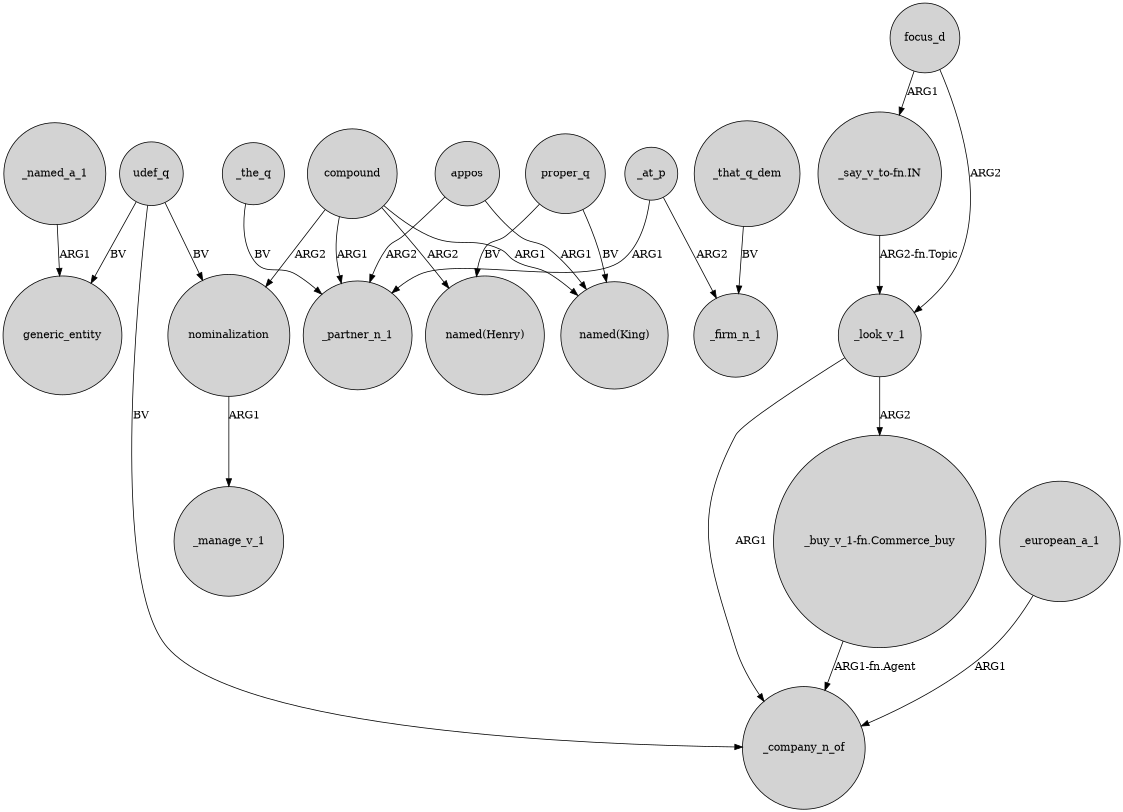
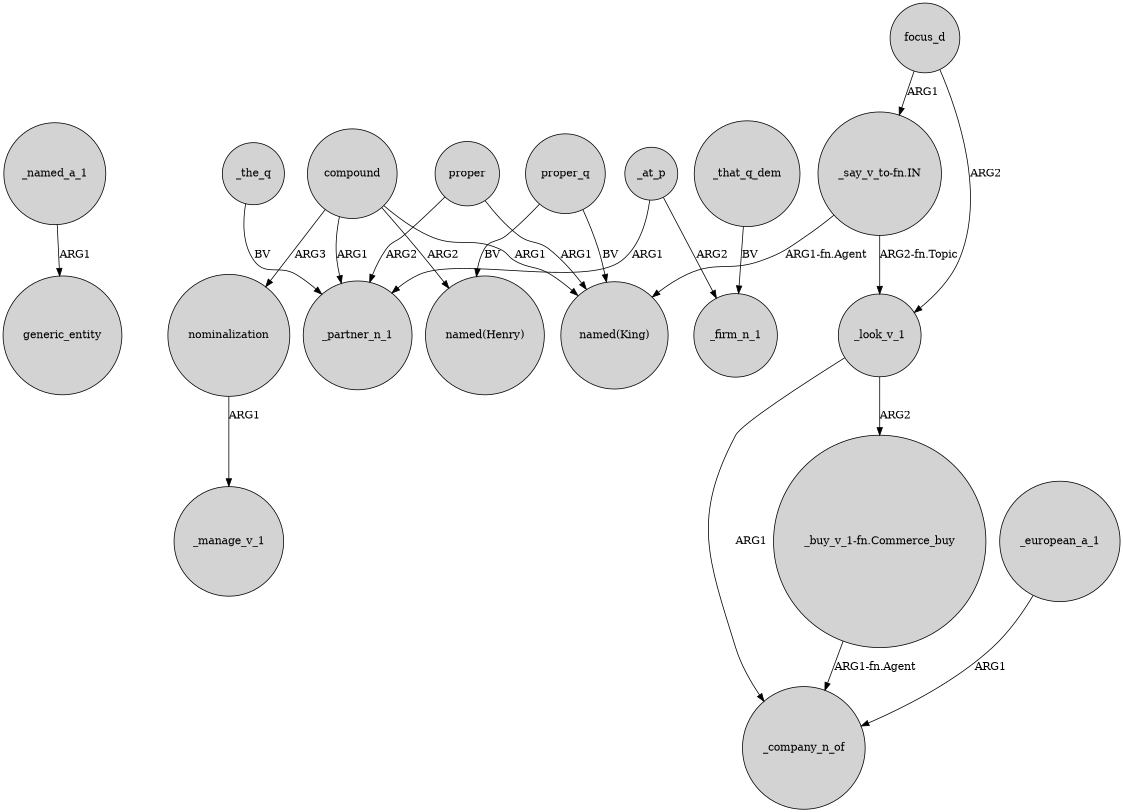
node "udef_q": removed
node "appos": label "appos" -> "proper"
edge "compound" -> "nominalization": label "ARG2" -> "ARG3"
edge "_say_v_to-fn.IN" -> "named(King)": added, label "ARG1-fn.Agent"
